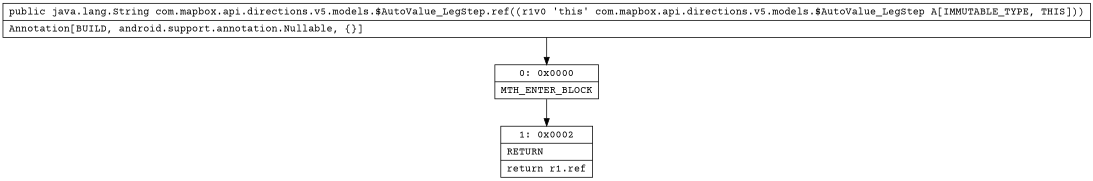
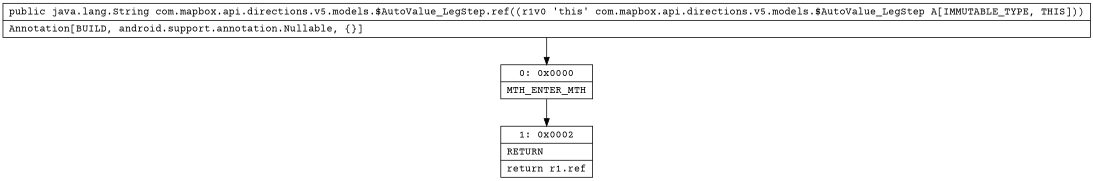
node "0: 0x0000": text "MTH_ENTER_BLOCK" -> "MTH_ENTER_MTH"
